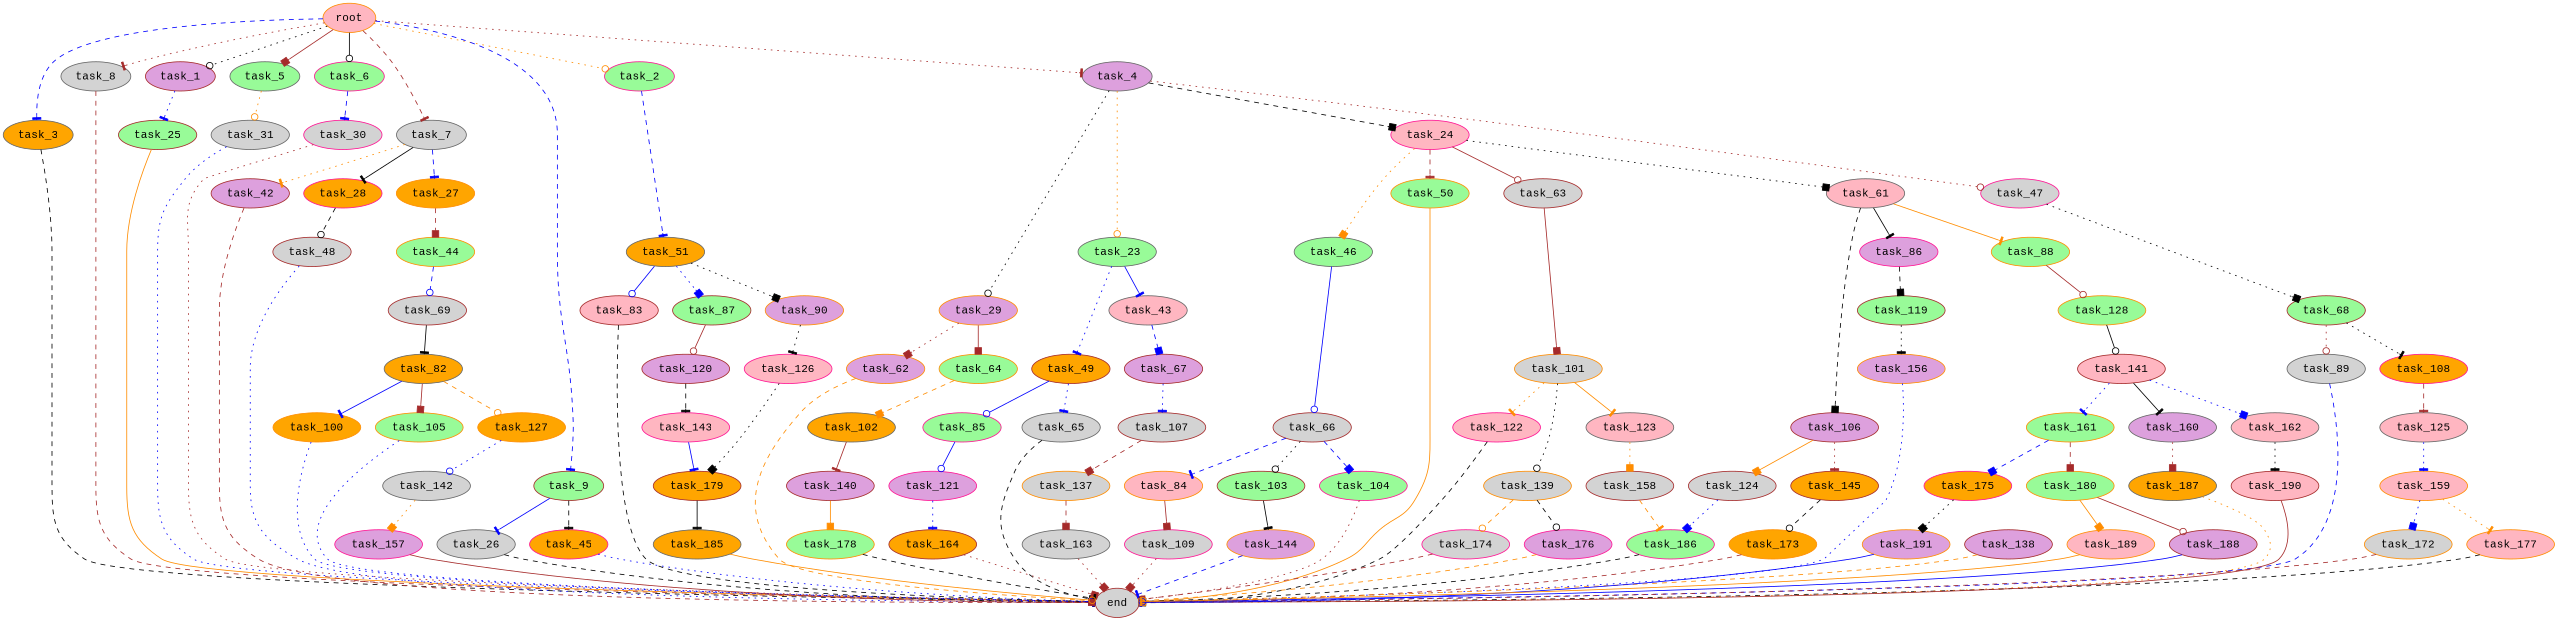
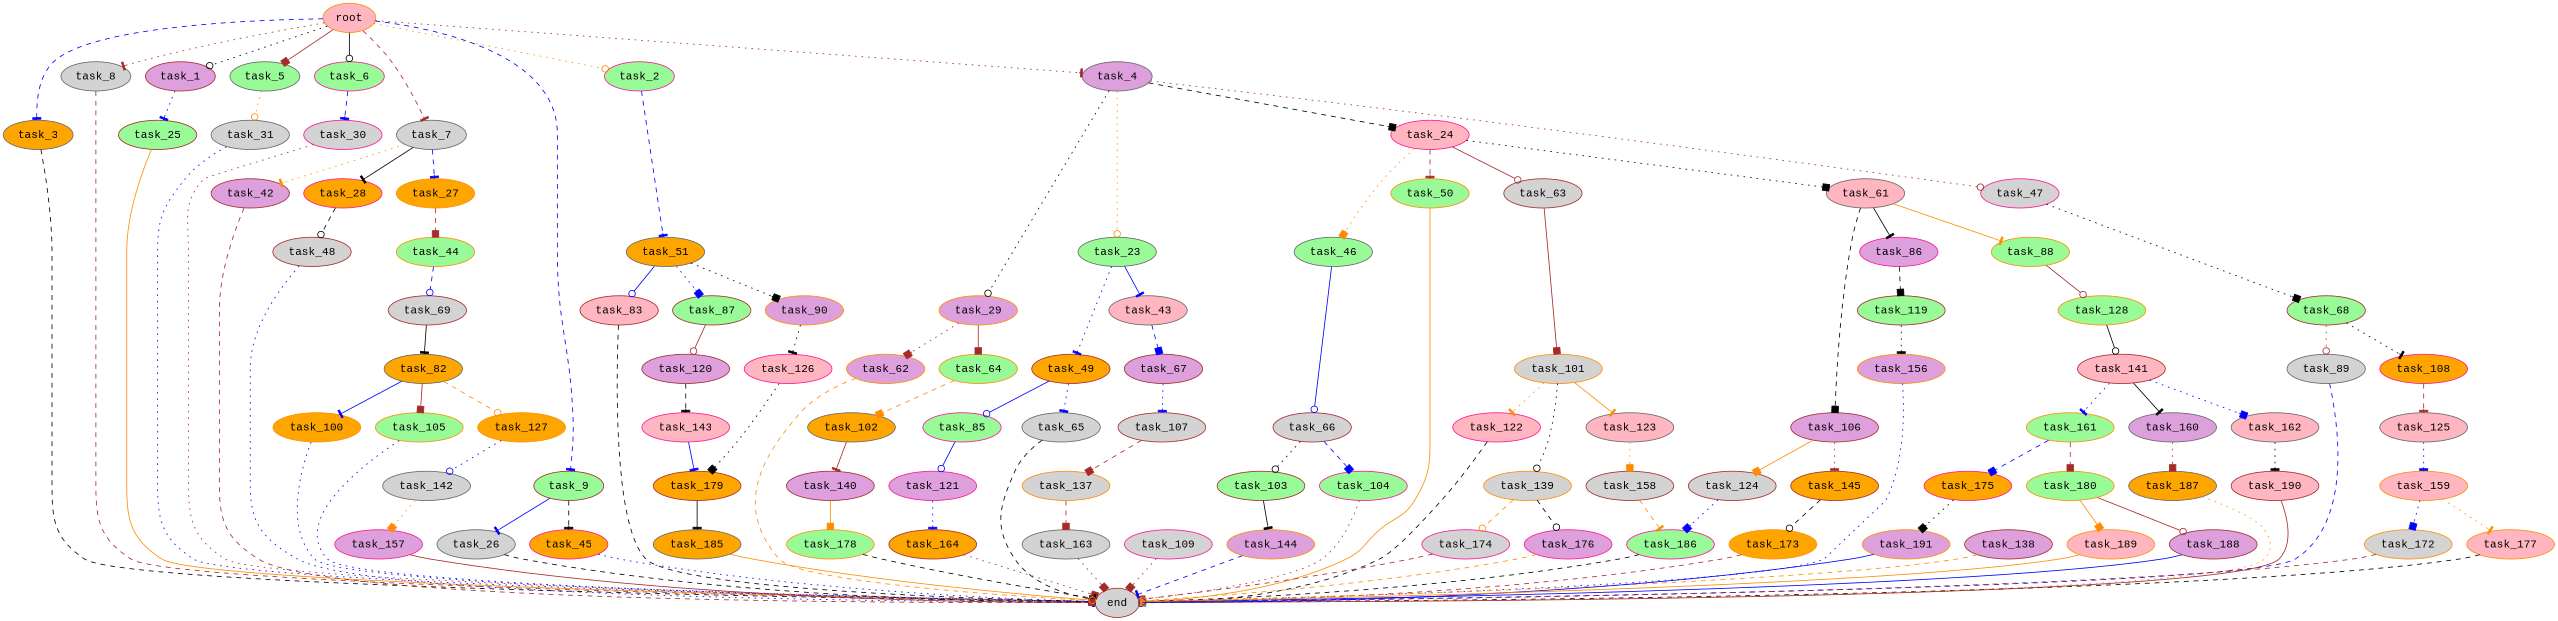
node "task_84": removed
